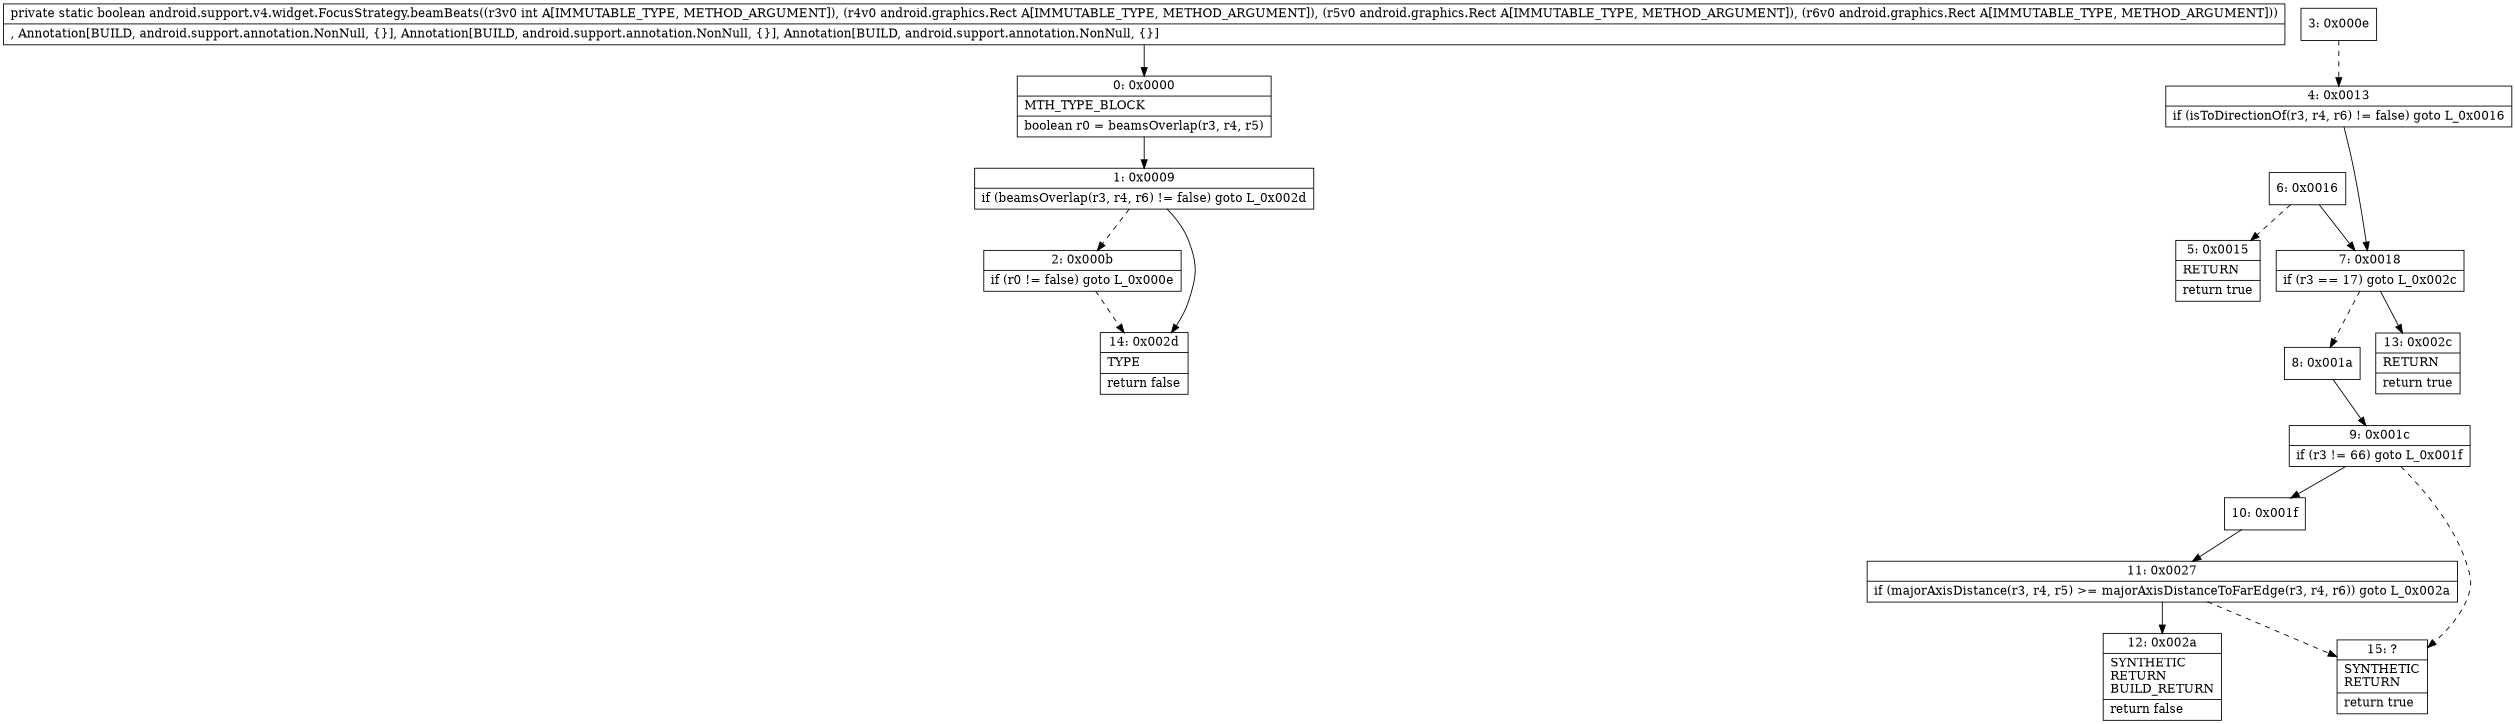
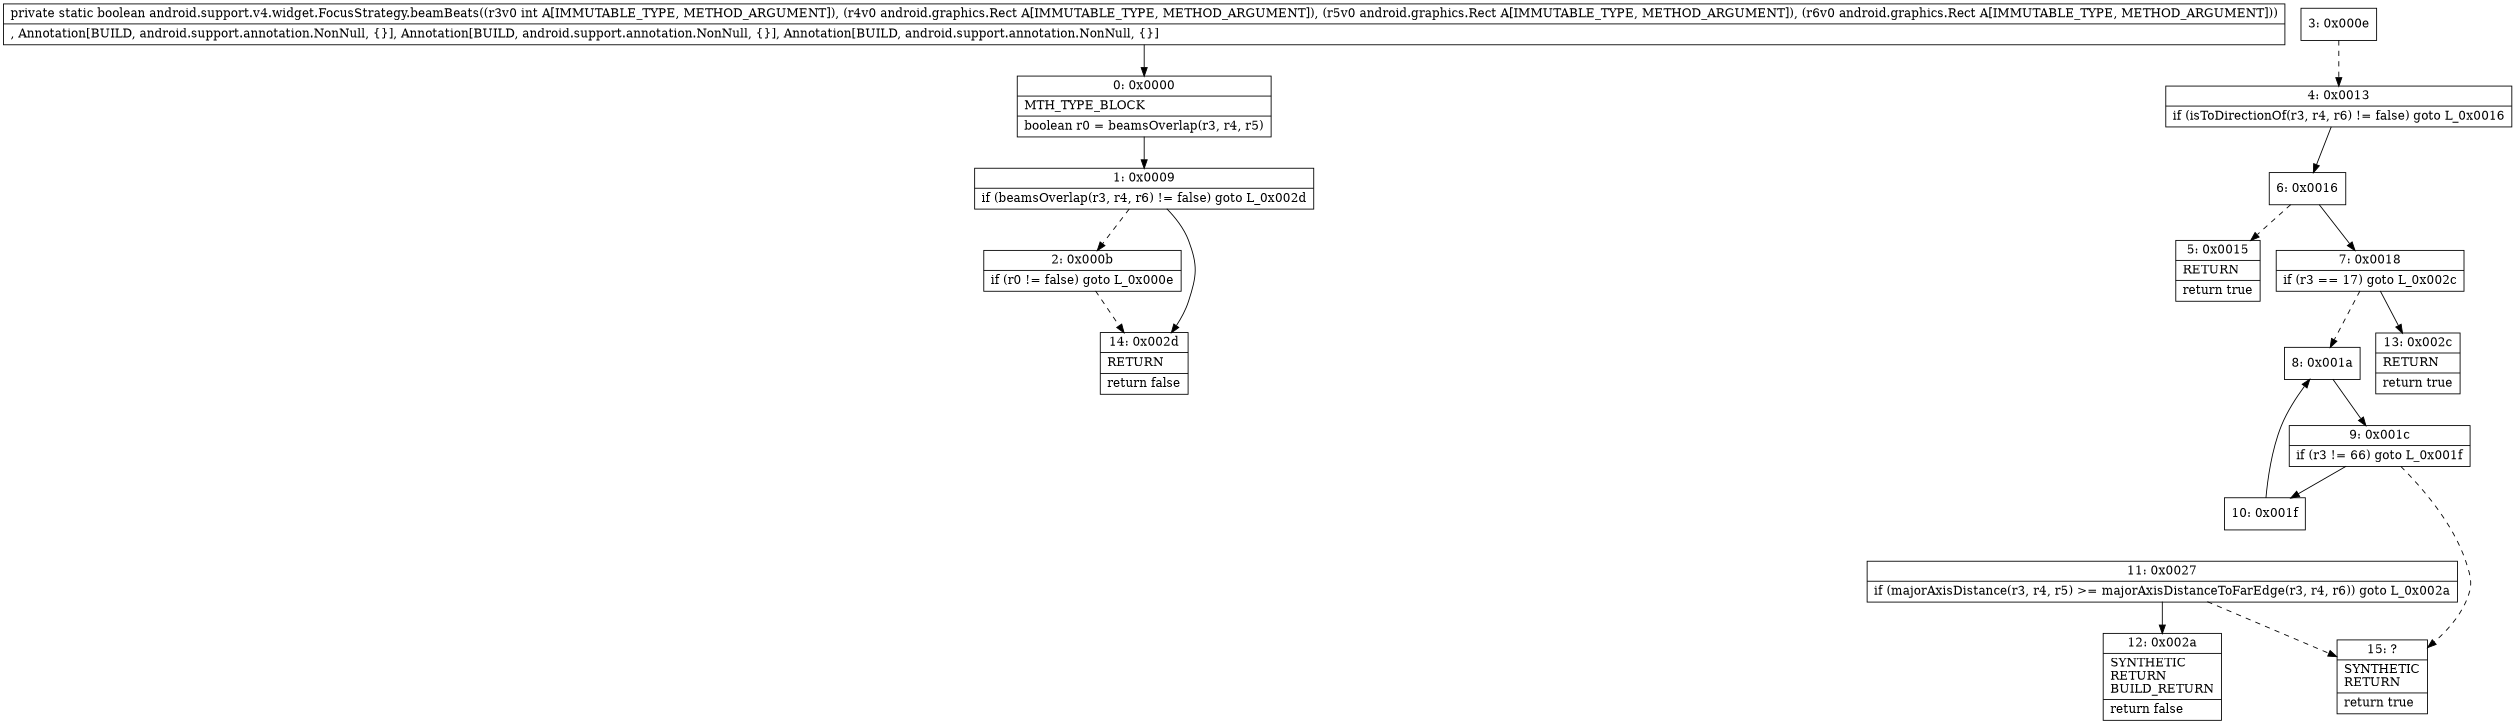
edge "4: 0x0013" -> "7: 0x0018": now "4: 0x0013" -> "6: 0x0016"
node "14: 0x002d": text "TYPE" -> "RETURN"
edge "10: 0x001f" -> "11: 0x0027": now "10: 0x001f" -> "8: 0x001a"
